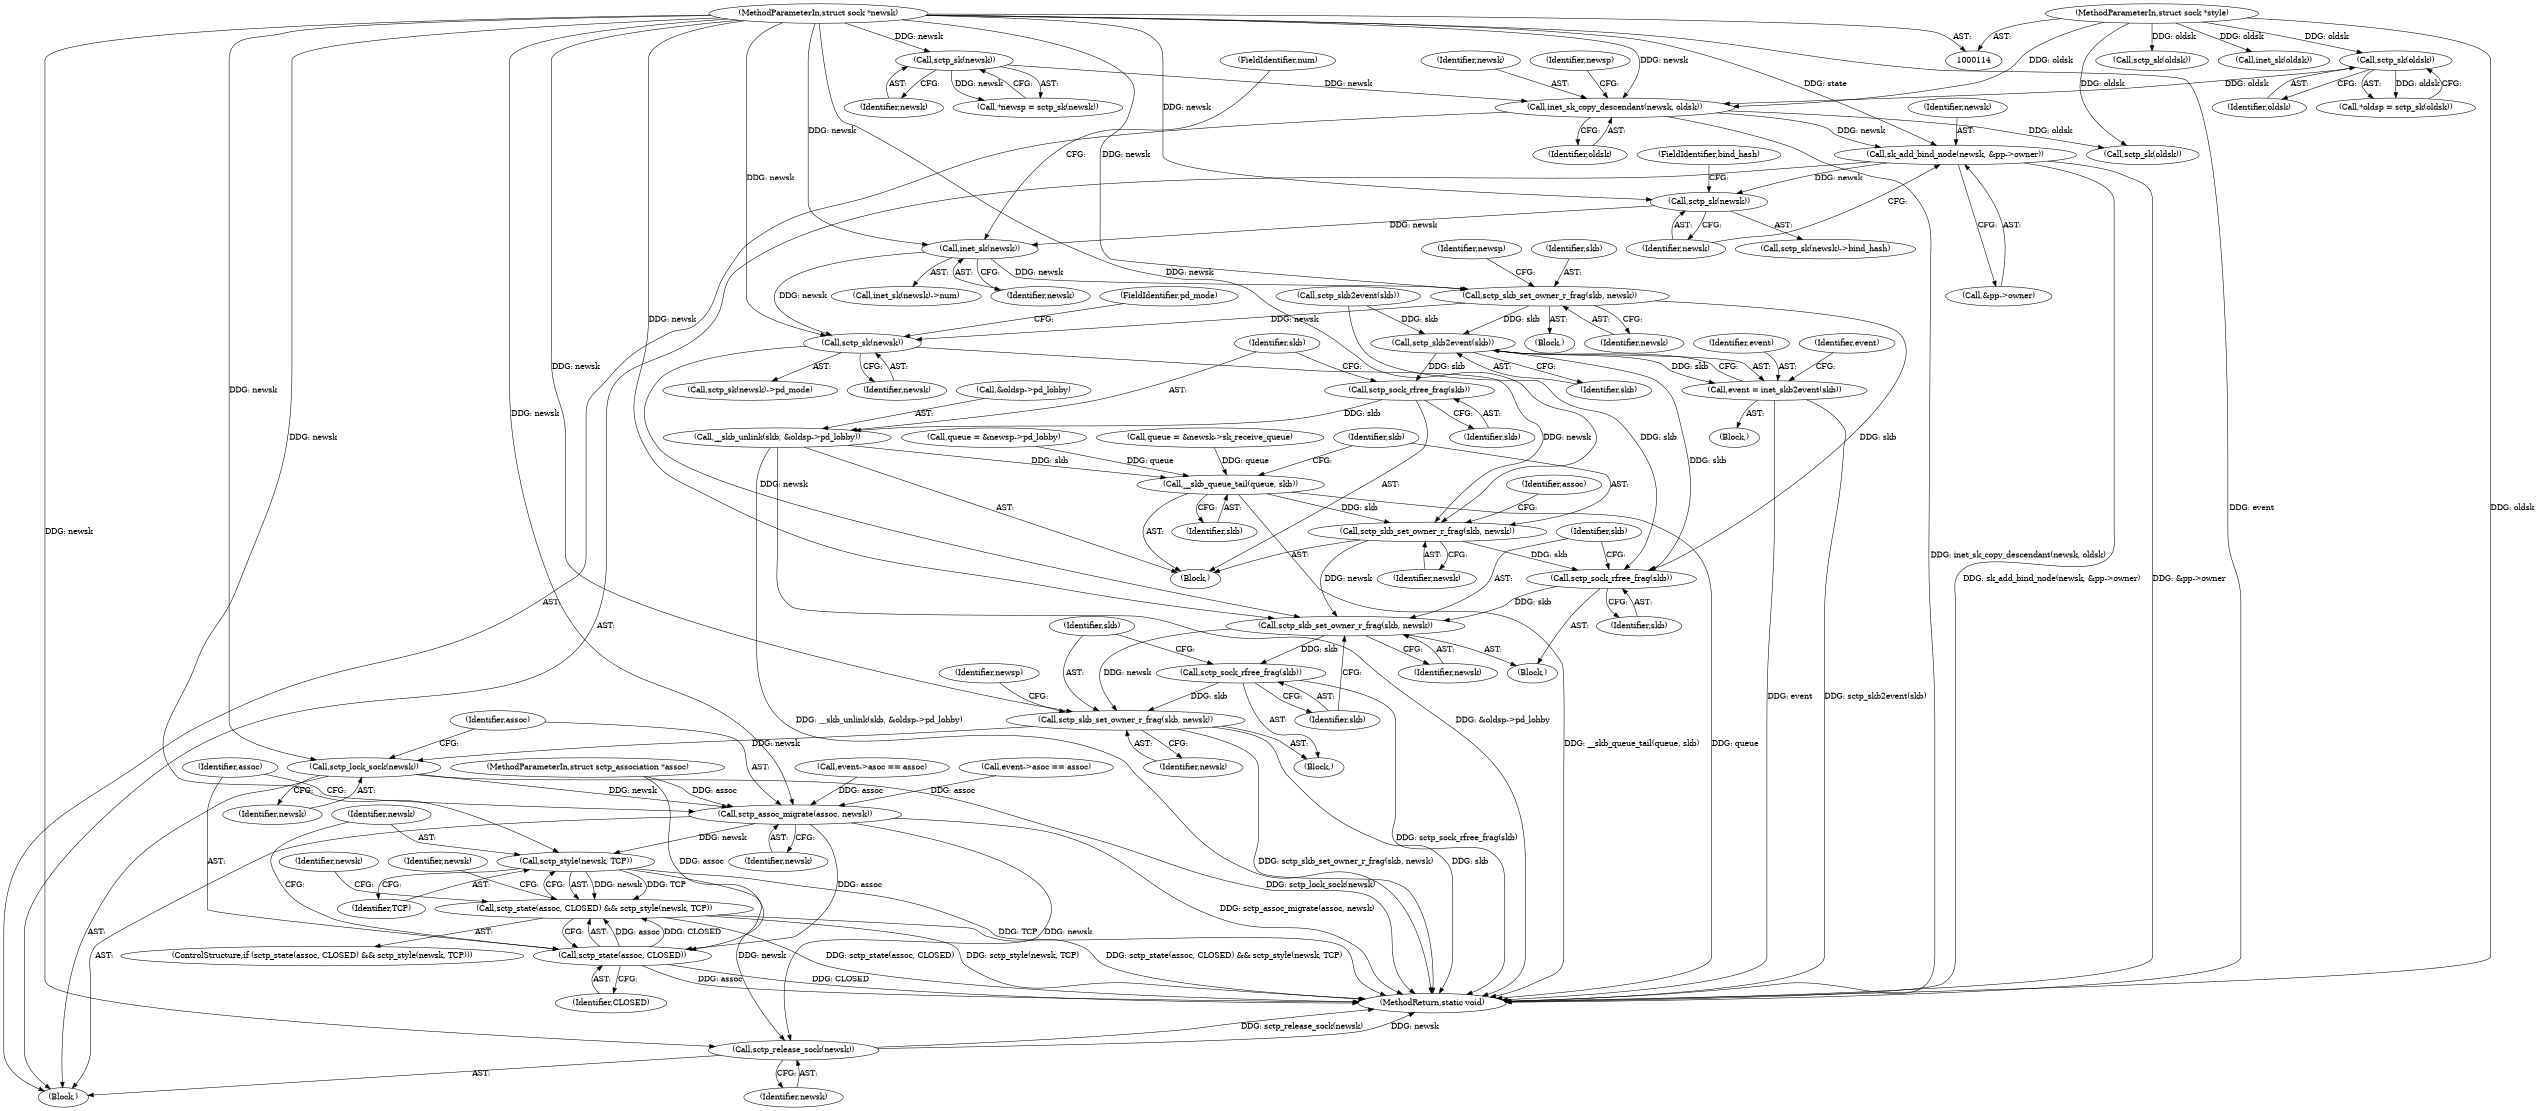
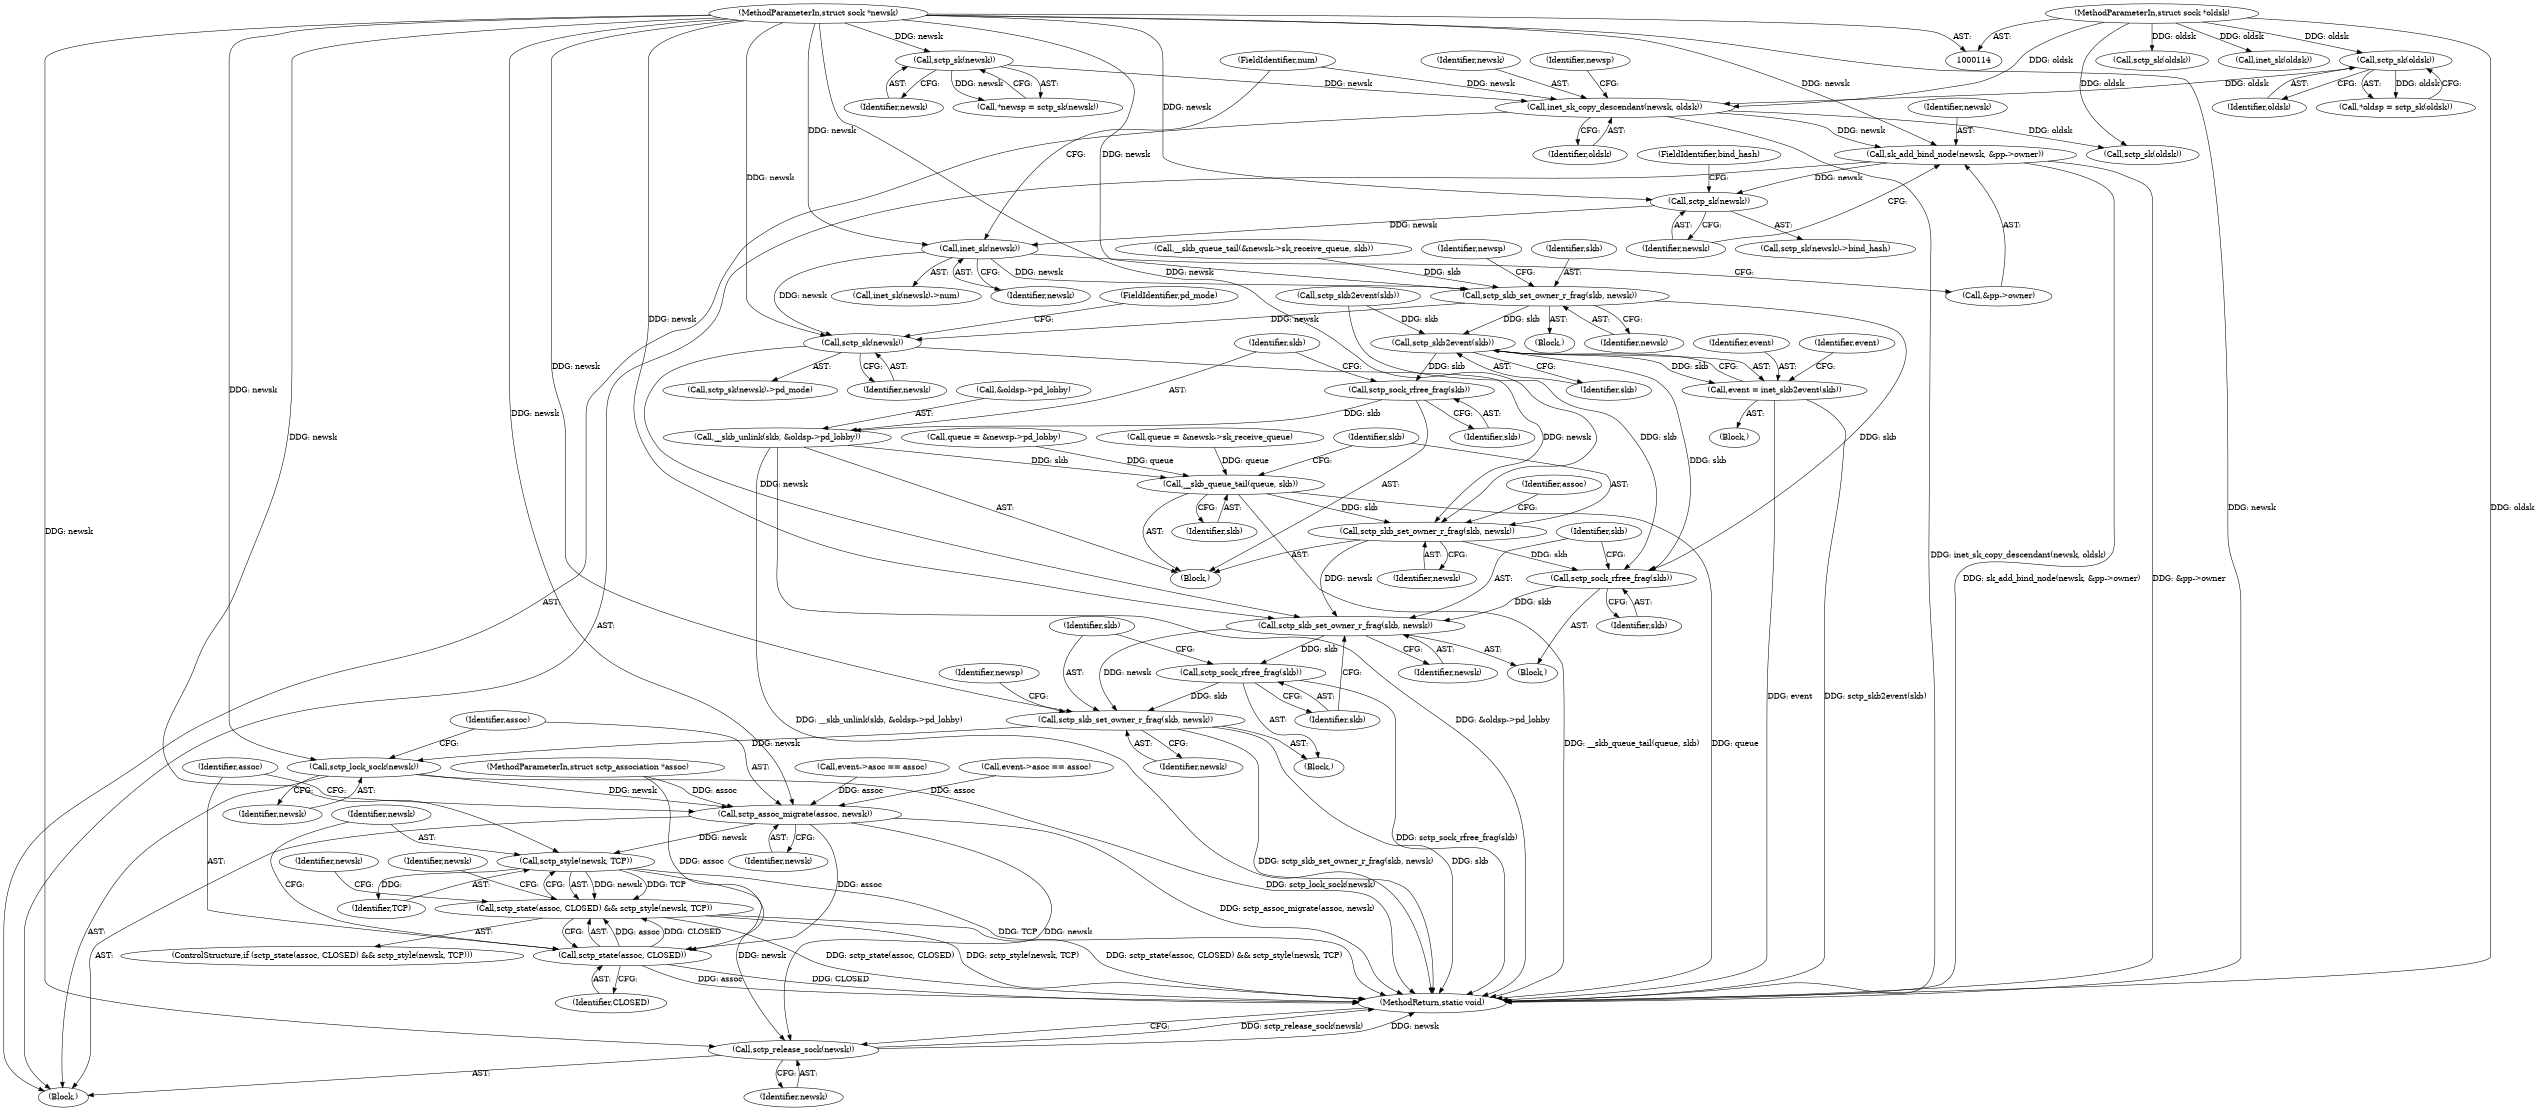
node "(MethodParameterIn,struct sock *style)": label "(MethodParameterIn,struct sock *style)" -> "(MethodParameterIn,struct sock *oldsk)"
edge "(MethodParameterIn,struct sock *newsk)" -> "(Call,inet_sk_copy_descendant(newsk, oldsk))": now "(FieldIdentifier,num)" -> "(Call,inet_sk_copy_descendant(newsk, oldsk))"
edge "(MethodParameterIn,struct sock *newsk)" -> "(Call,sk_add_bind_node(newsk, &pp->owner))": label "DDG: state" -> "DDG: newsk"
edge "(Call,sk_add_bind_node(newsk, &pp->owner))" -> "(Call,&pp->owner)": now "(Call,inet_sk(newsk))" -> "(Call,&pp->owner)"
node "(Call,__skb_queue_tail(&newsk->sk_receive_queue, skb))": added
edge "(MethodParameterIn,struct sock *newsk)" -> "(MethodReturn,static void)": label "DDG: event" -> "DDG: newsk"
edge "(Call,sctp_style(newsk, TCP))" -> "(Identifier,TCP)": label "CFG: " -> "DDG: "
edge "(MethodReturn,static void)" -> "(Call,sctp_release_sock(newsk))": added, label "CFG:"
